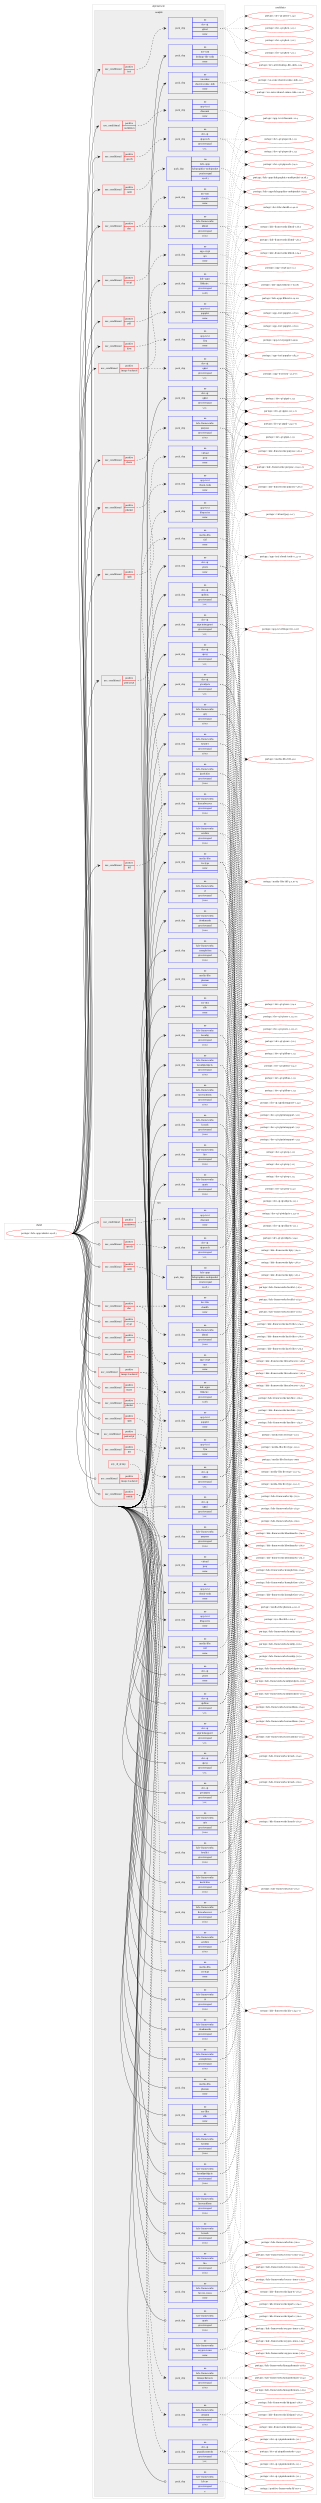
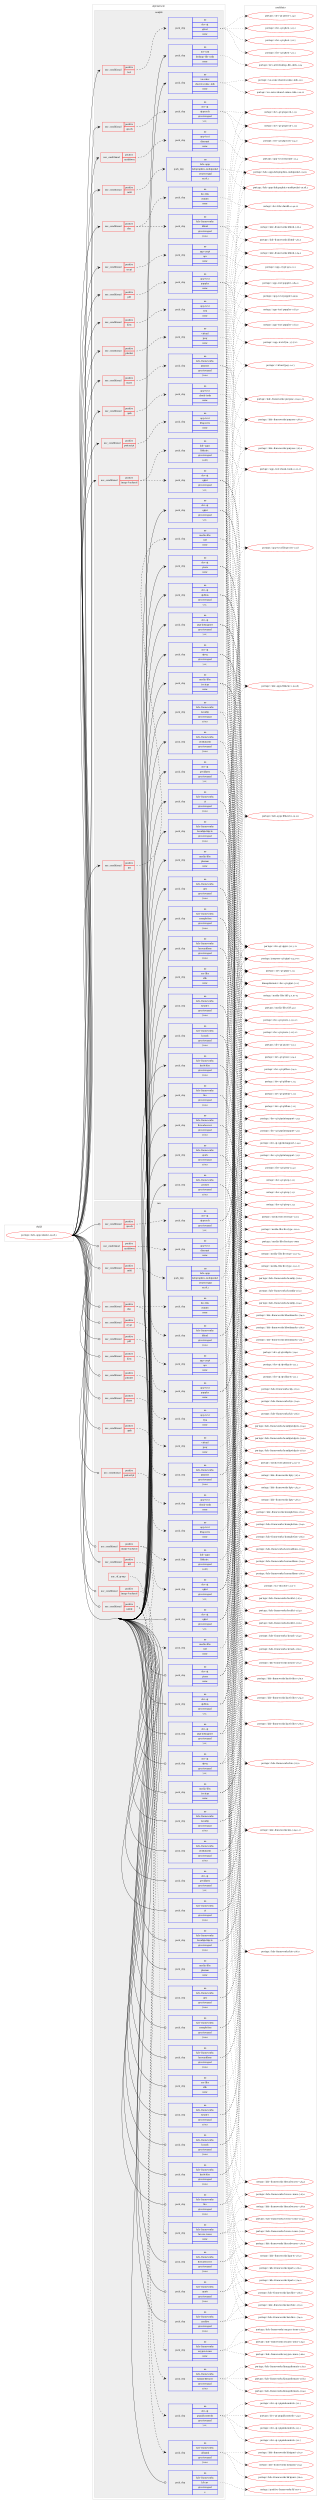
node "portage://dev-qt/qtgui-5.12.5": label "portage://dev-qt/qtgui-5.12.5" -> "kimageformats://dev-qt/qtgui-5.12.5"
node "portage://dev-qt/qtgui-5.14.0-r1": label "portage://dev-qt/qtgui-5.14.0-r1" -> "portage://purpose-qt/qtgui-5.14.0-r1"
node "portage://dev-qt/qtwidgets-5.12.5-r1": removed
